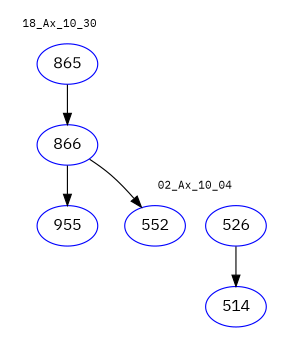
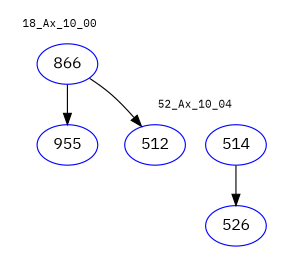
cluster "18_Ax_10_30": label "18_Ax_10_30" -> "18_Ax_10_00"
node "865": removed
cluster "02_Ax_10_04": label "02_Ax_10_04" -> "52_Ax_10_04"
node "552": label "552" -> "512"
edge "526" -> "514": reversed
